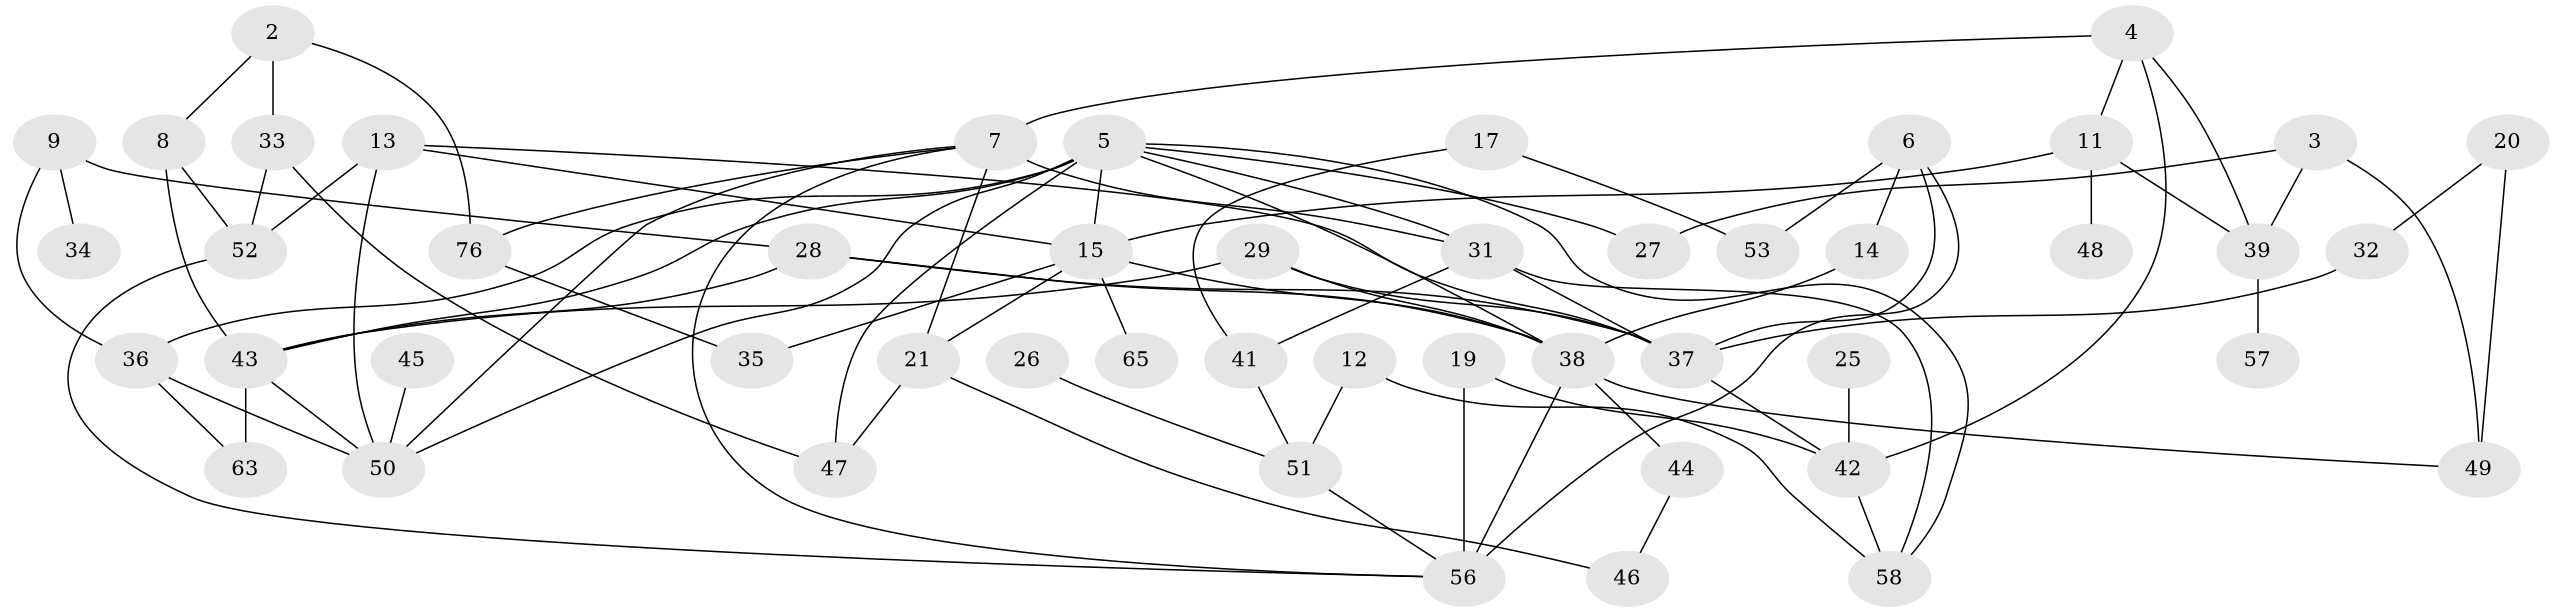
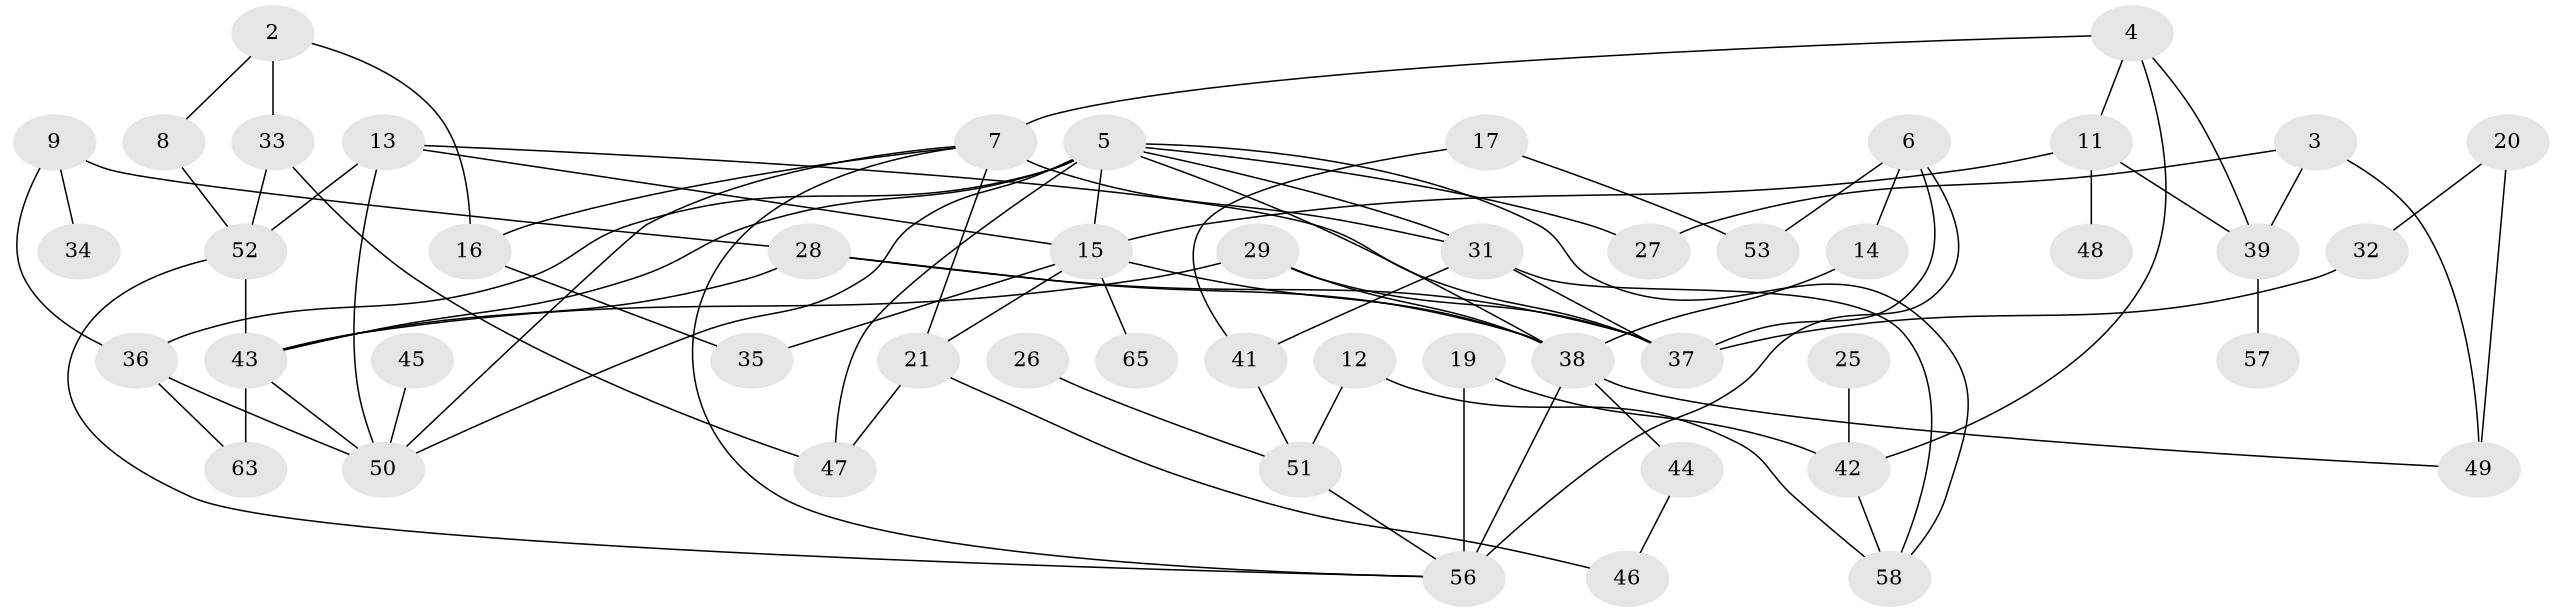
node "76": label "76" -> "16"
edge "8" -- "43": now "52" -- "43"
edge "37" -- "42": removed
